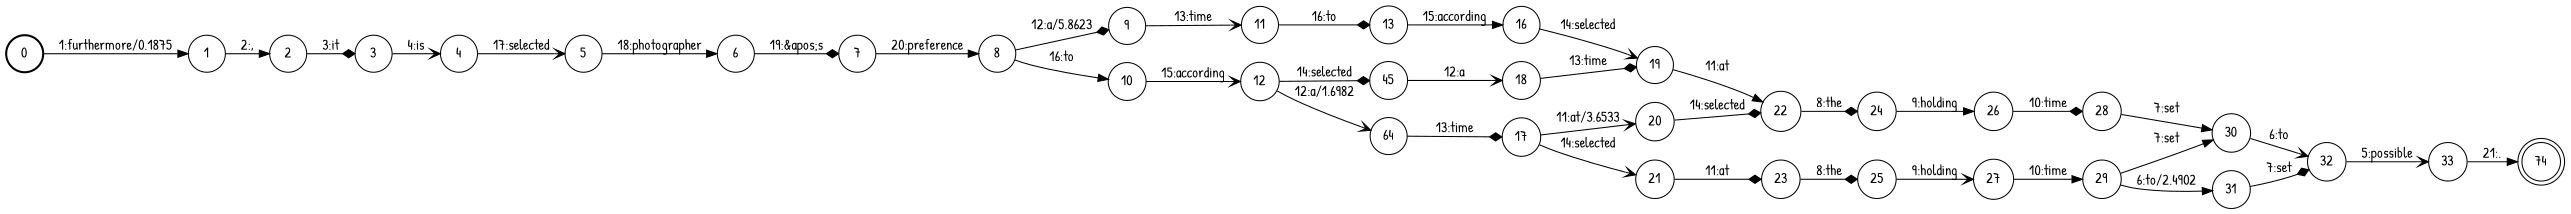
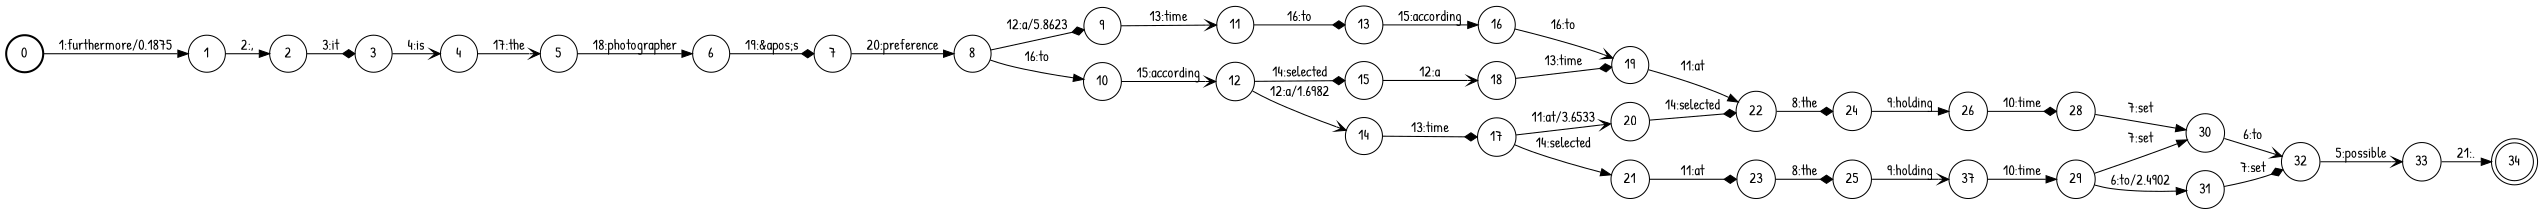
edge "16" -> "19": label "14:selected" -> "16:to"
edge "4" -> "5": label "17:selected" -> "17:the"
node "45": label "45" -> "15"
node "64": label "64" -> "14"
edge "17" -> "21": arrowhead vee -> normal
node "74": label "74" -> "34"
node "27": label "27" -> "37"
